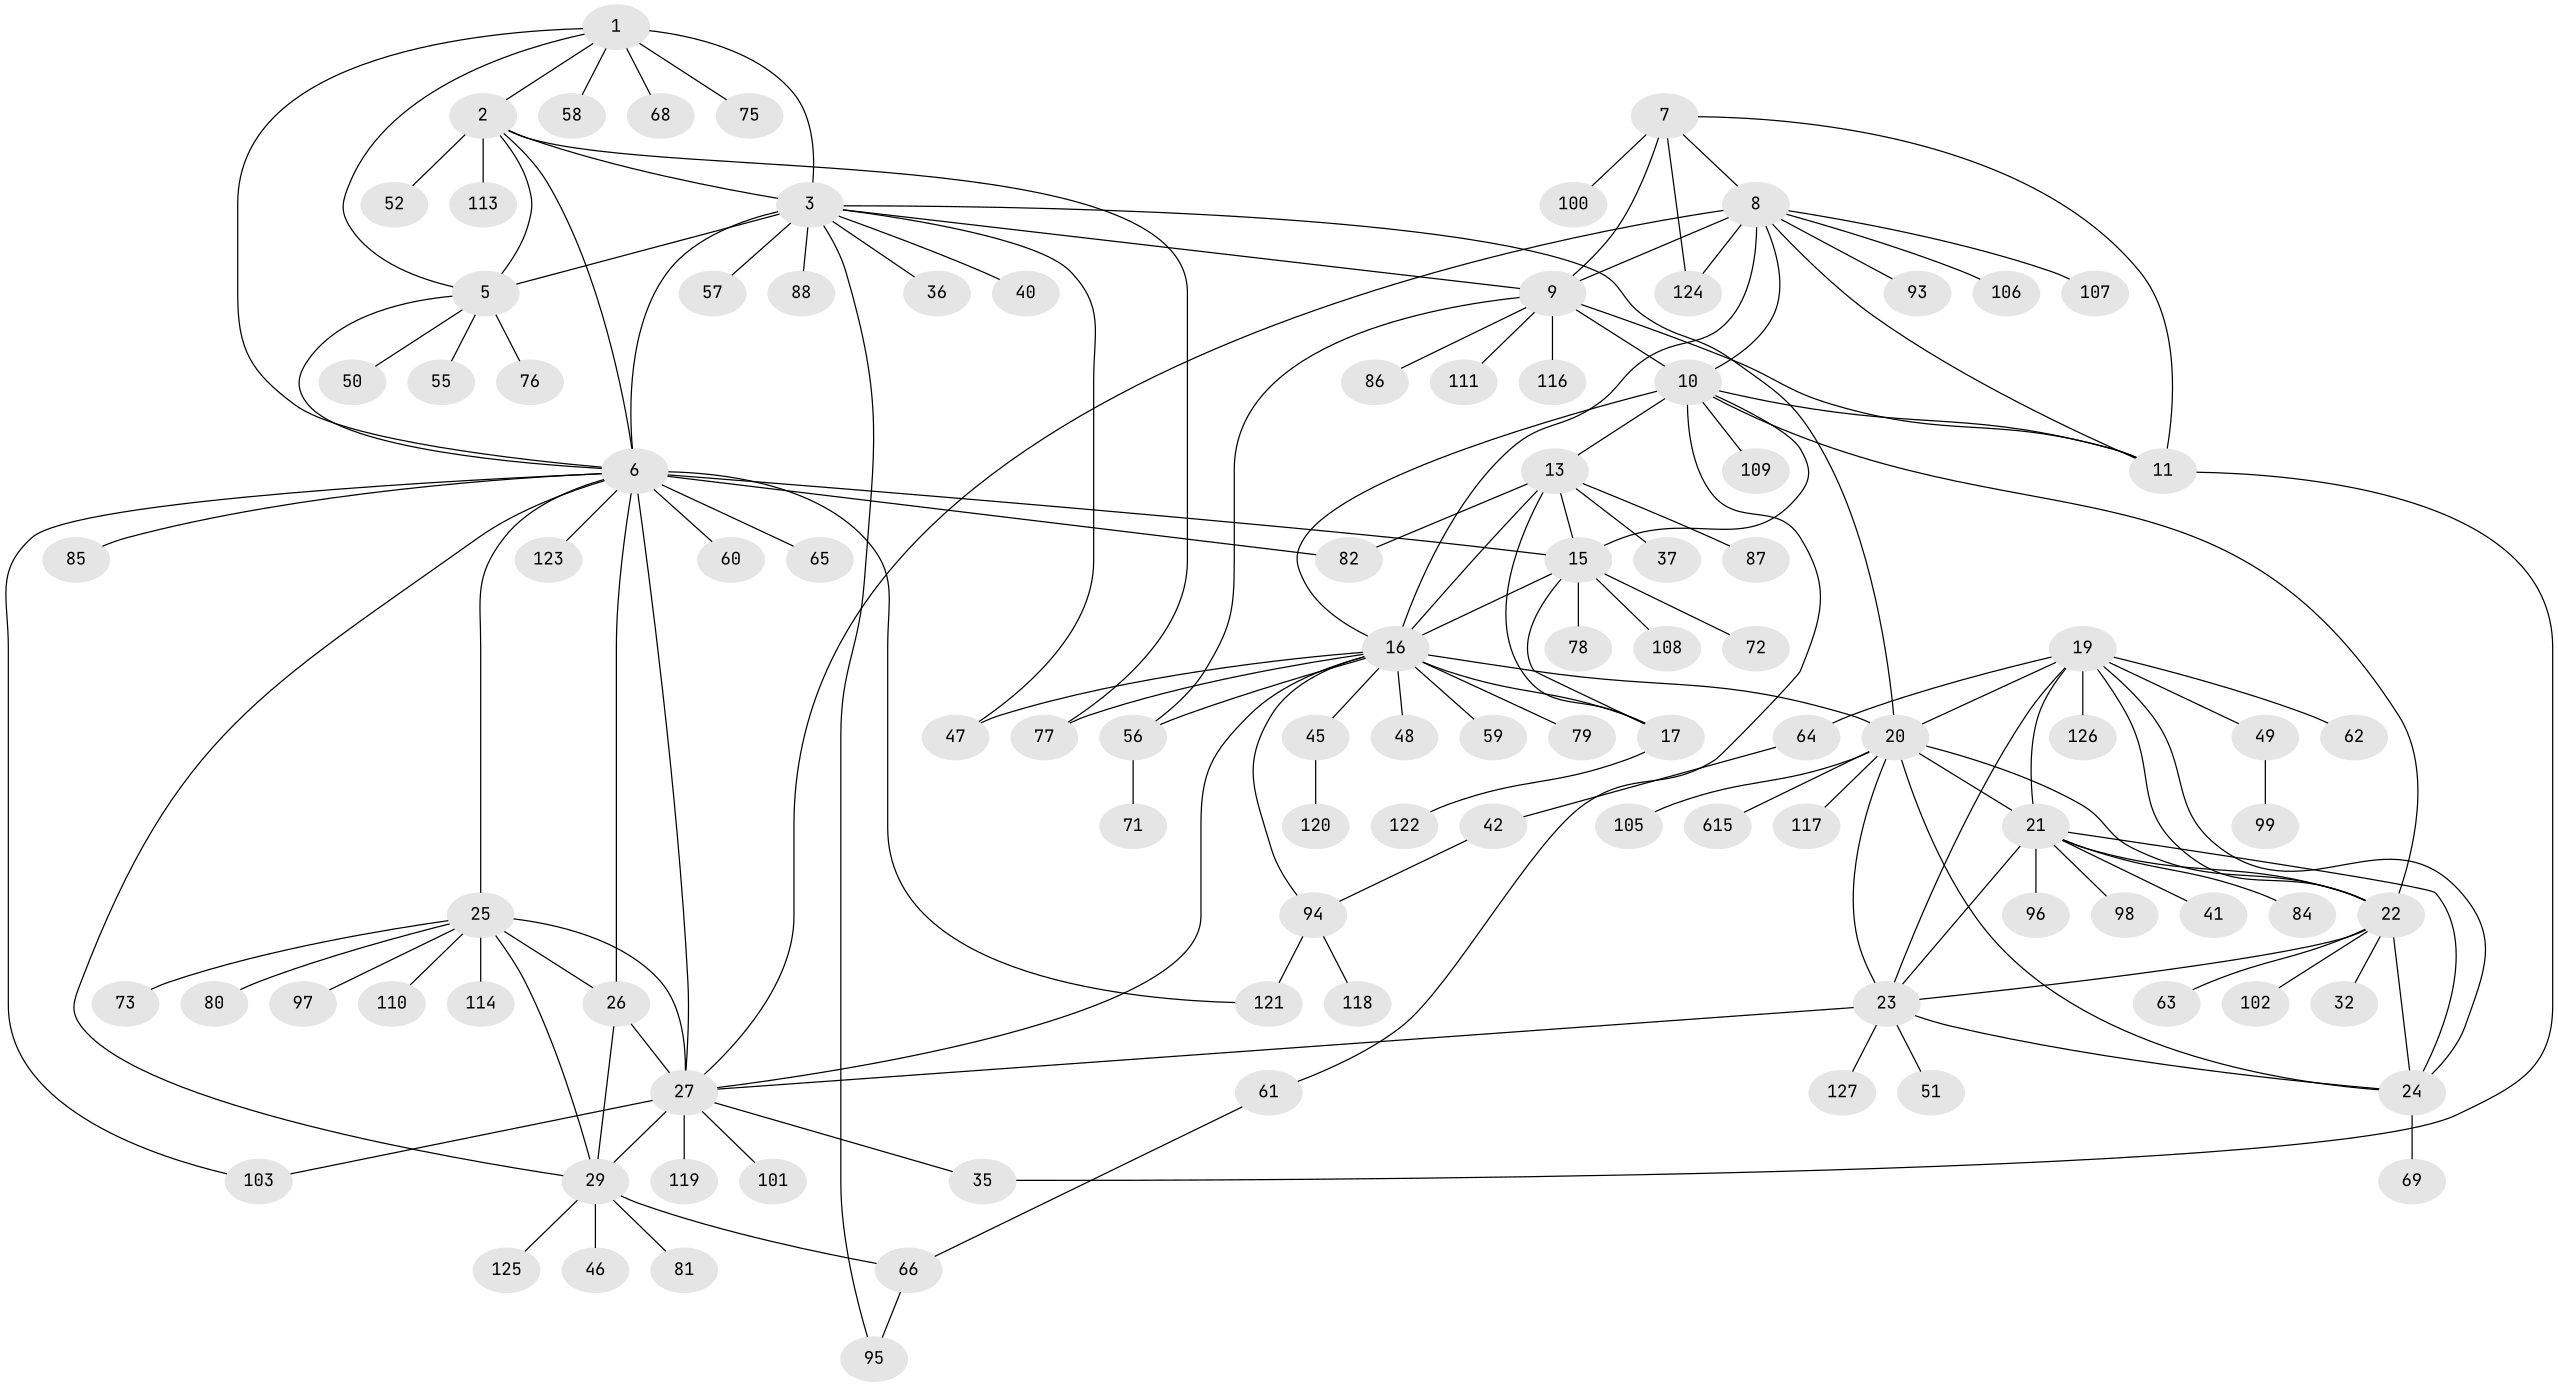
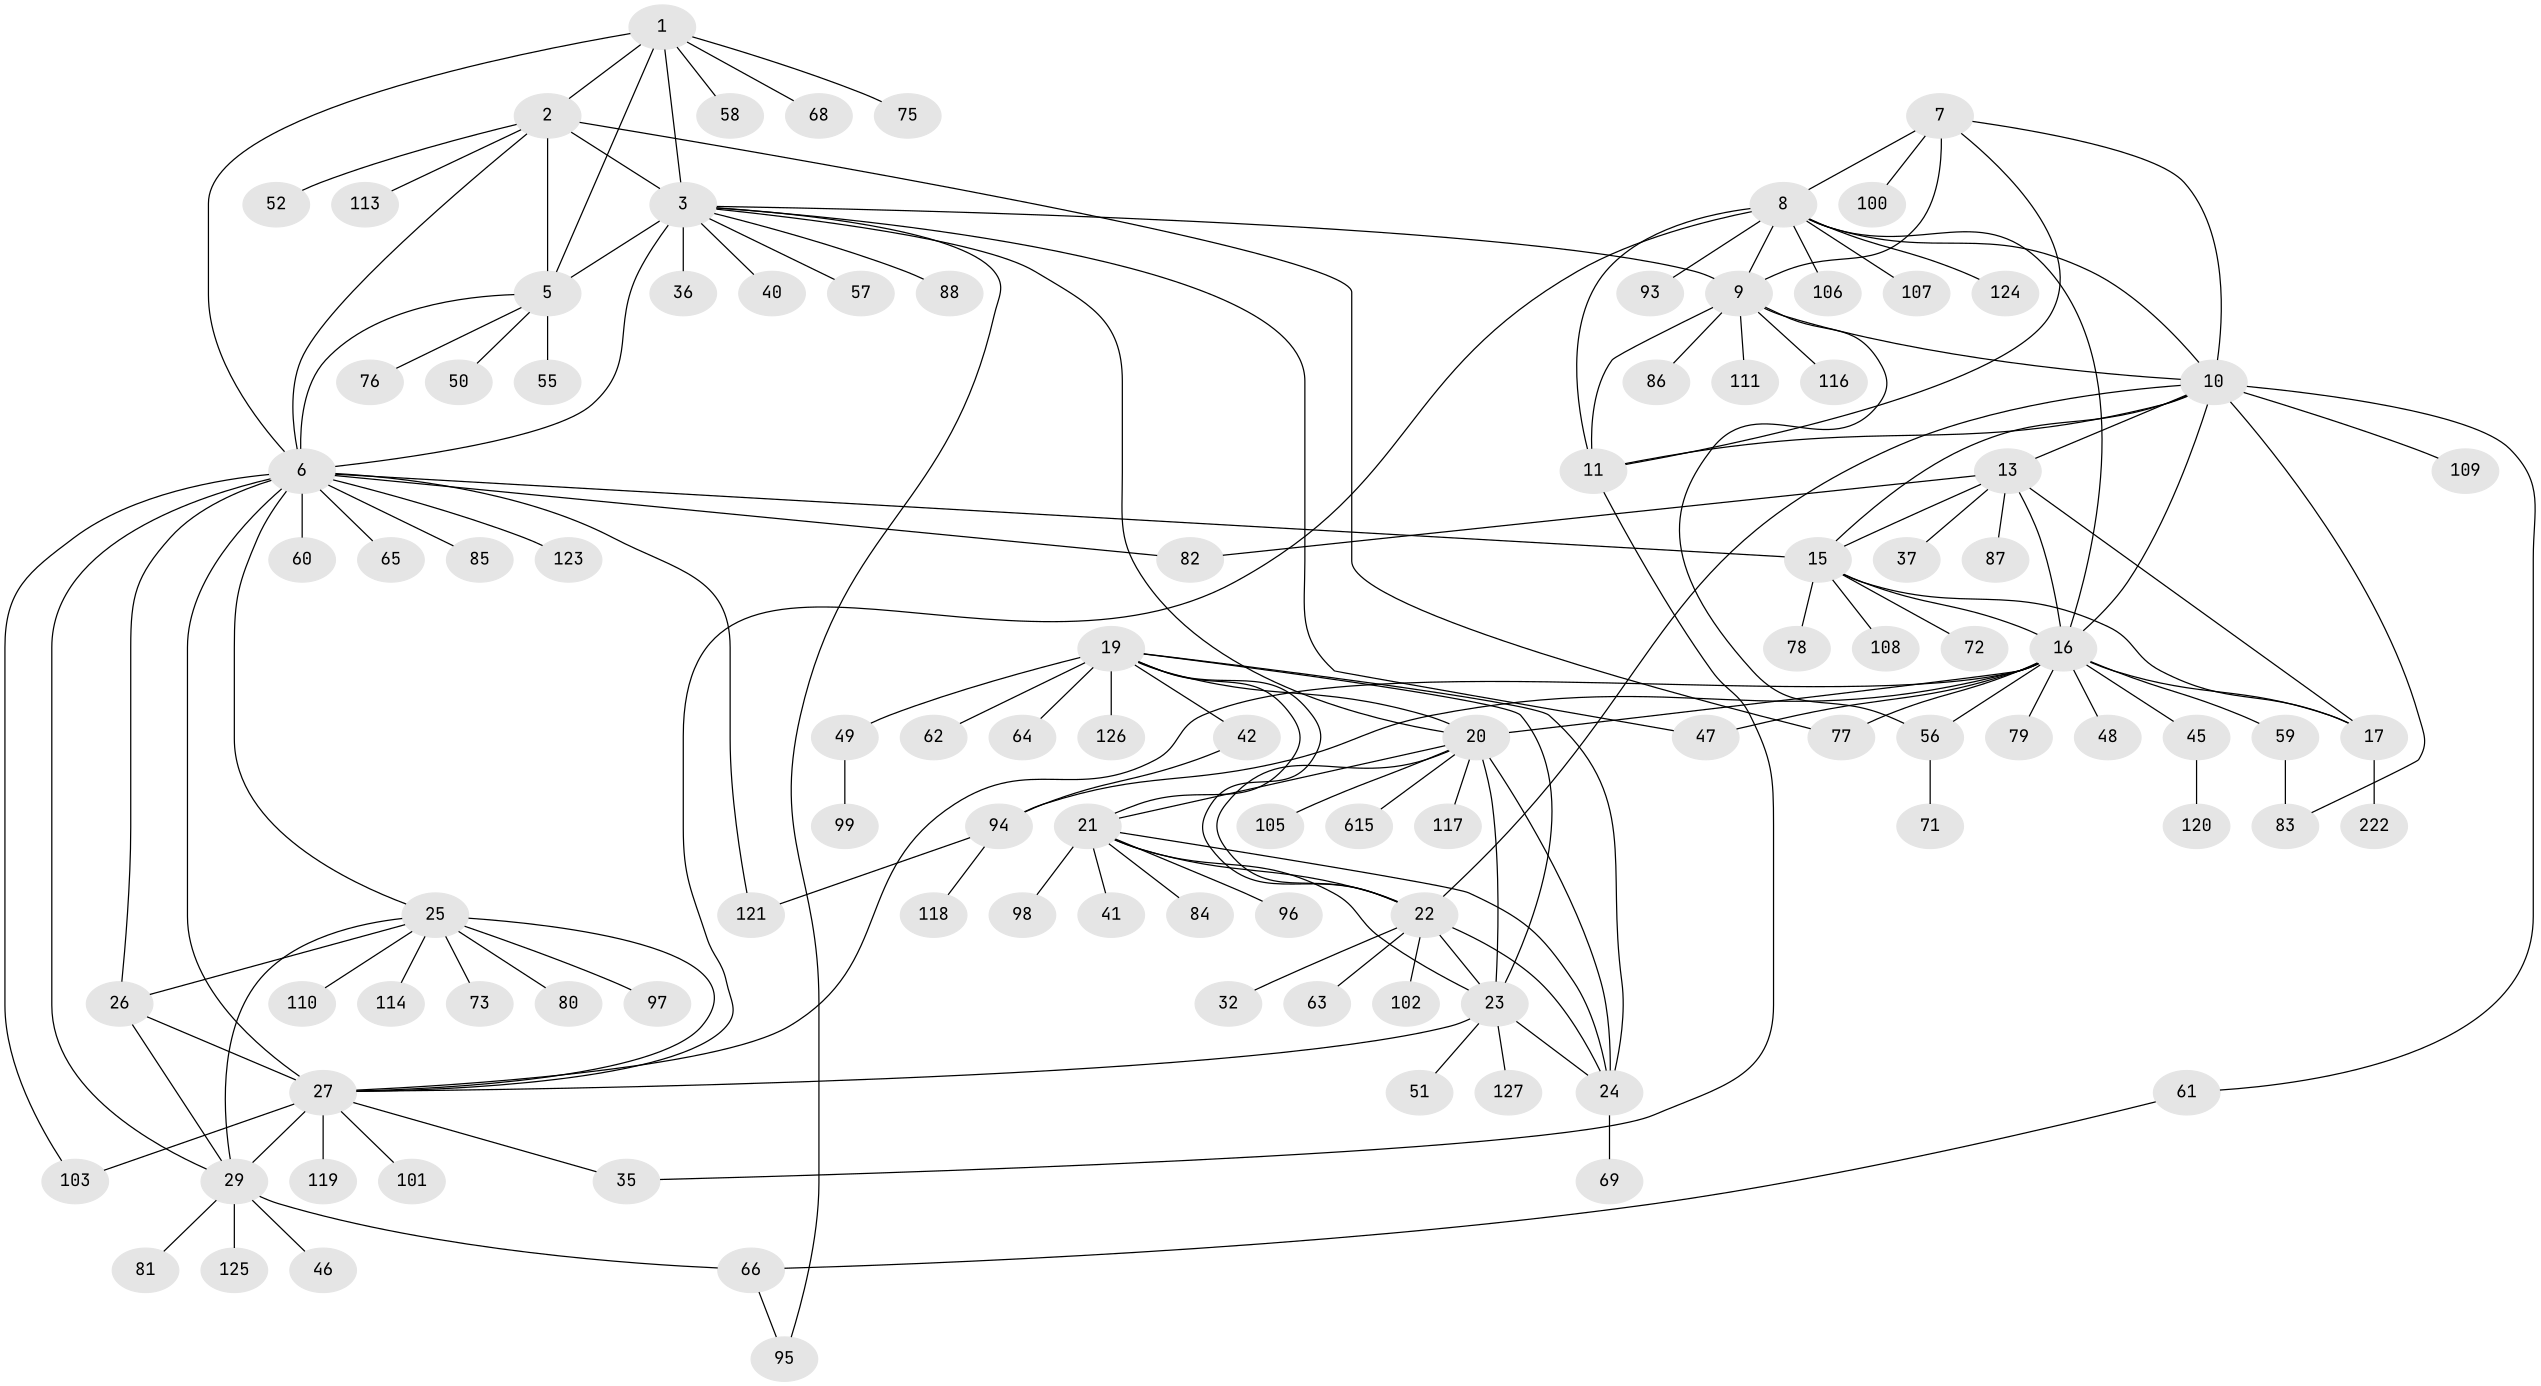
edge "7" -- "124": now "7" -- "10"
edge "64" -- "42": now "19" -- "42"
node "122": label "122" -> "222"
node "83": added
